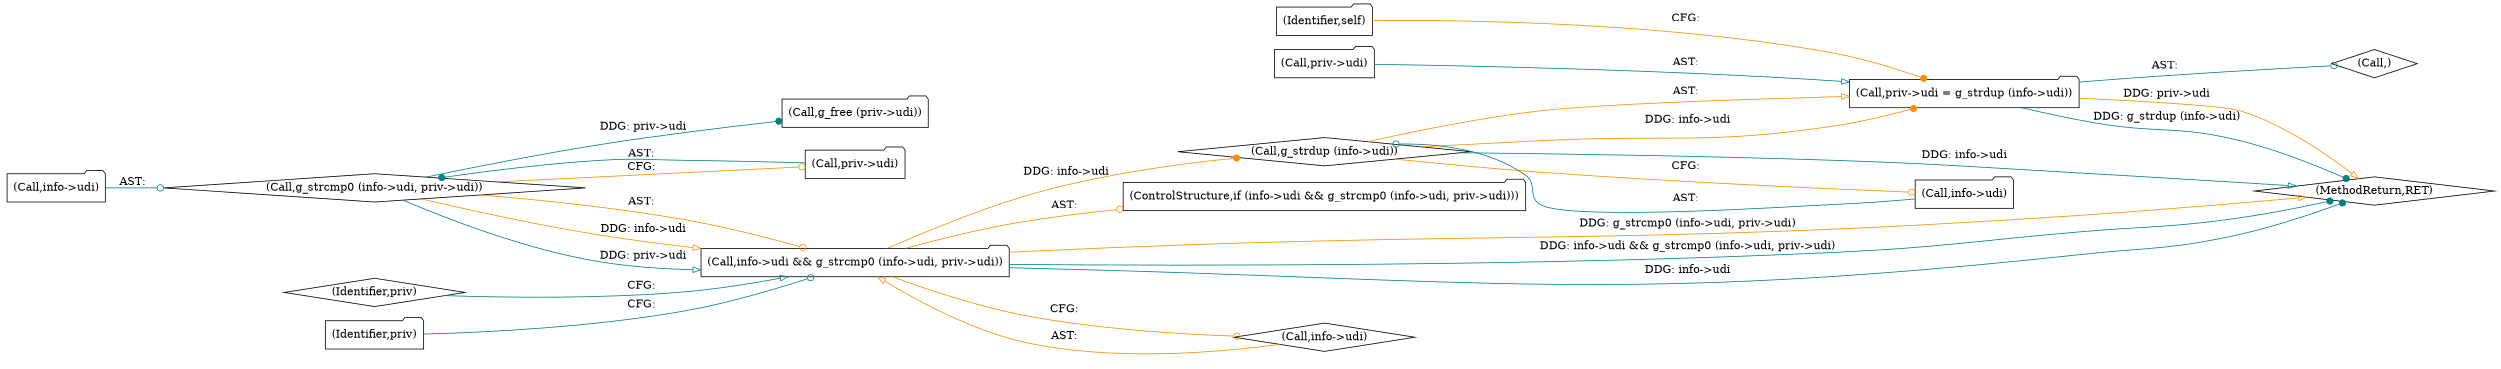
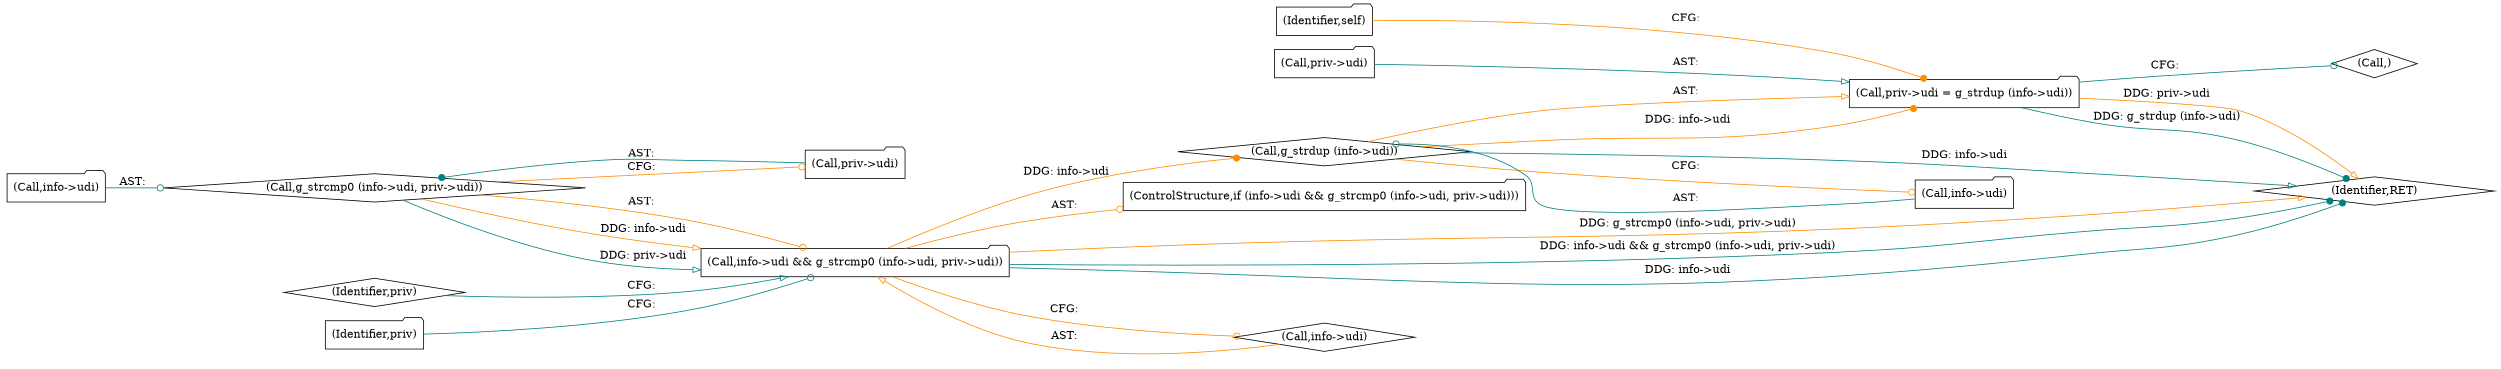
edge "(Call,priv->udi = g_strdup (info->udi))" -> "(Call,)": label "AST: " -> "CFG: "
node "(Call,g_free (priv->udi))": removed
node "(MethodReturn,RET)": label "(MethodReturn,RET)" -> "(Identifier,RET)"
